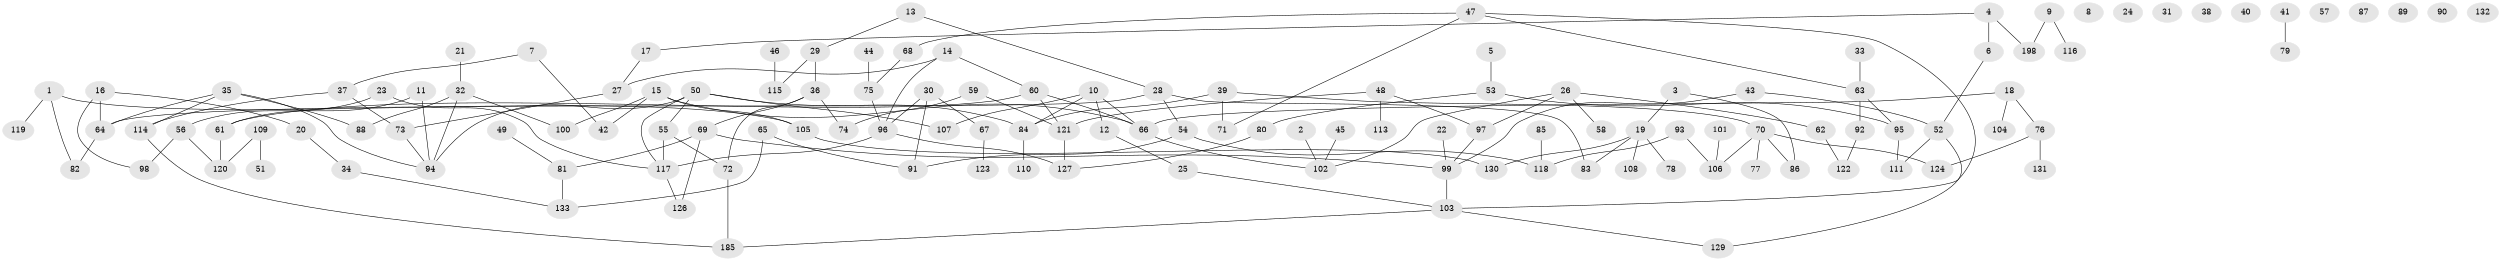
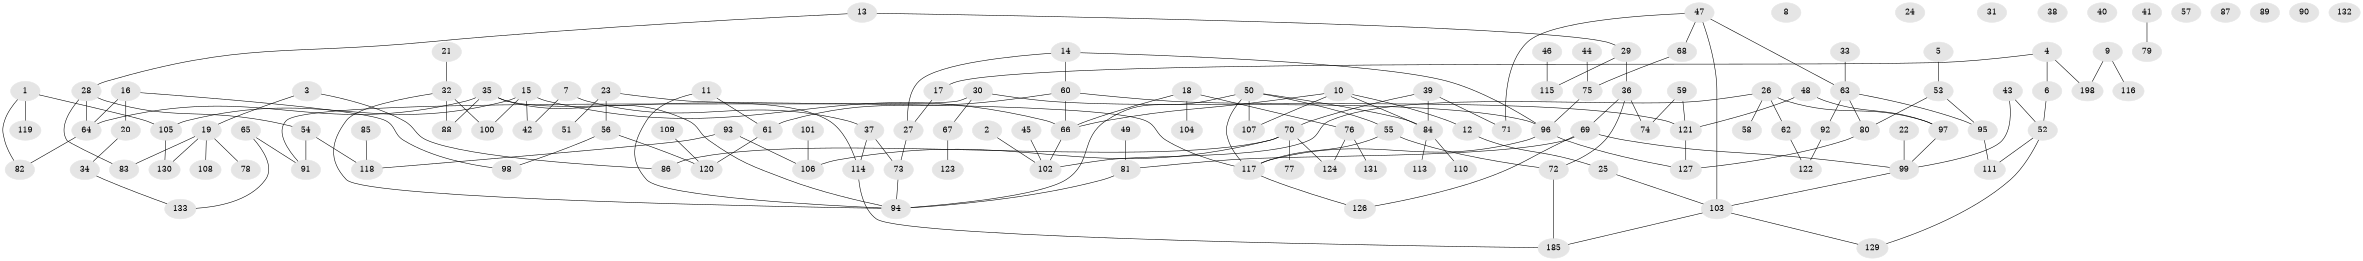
edge "48" -- "113": now "84" -- "113"
edge "63" -- "80": added
edge "109" -- "51": now "23" -- "51"
edge "81" -- "133": now "81" -- "94"
